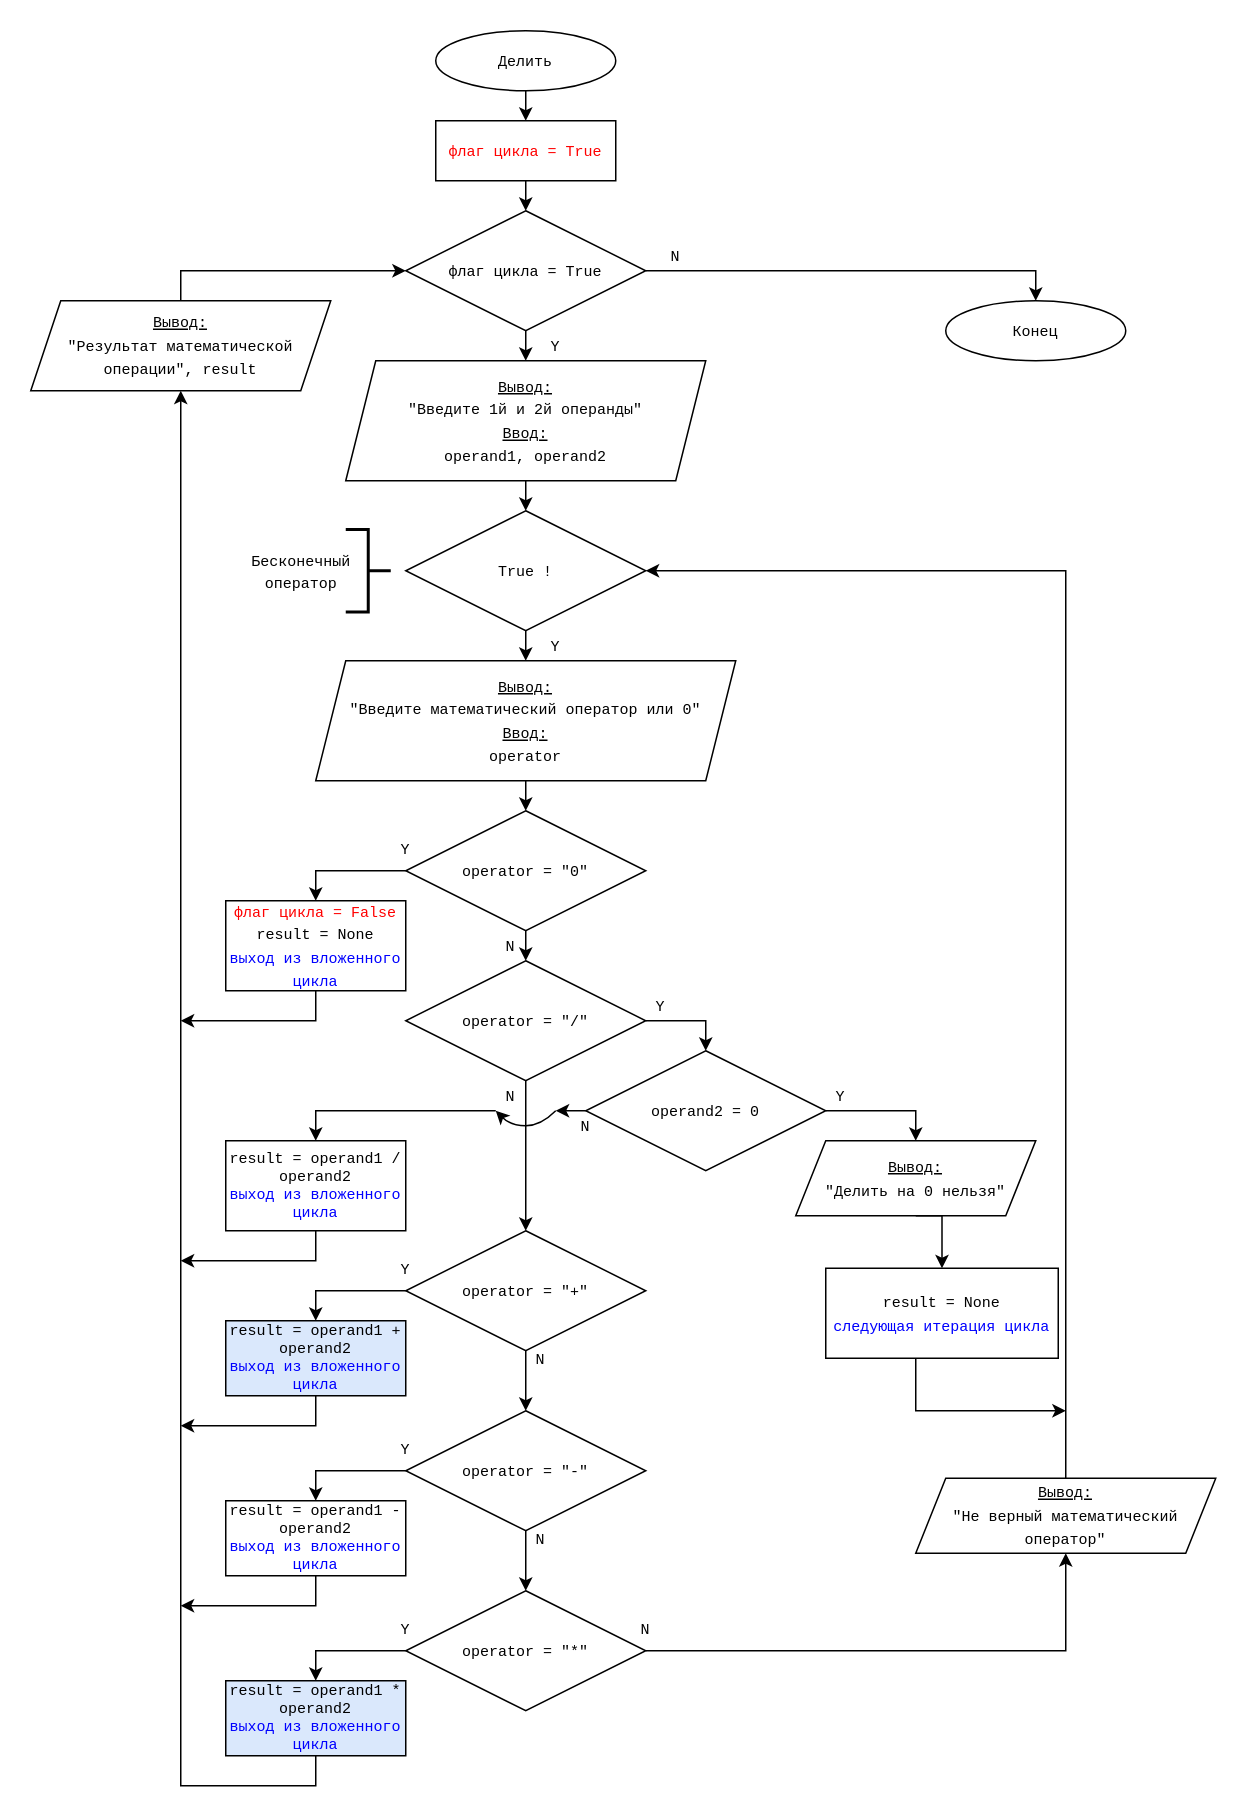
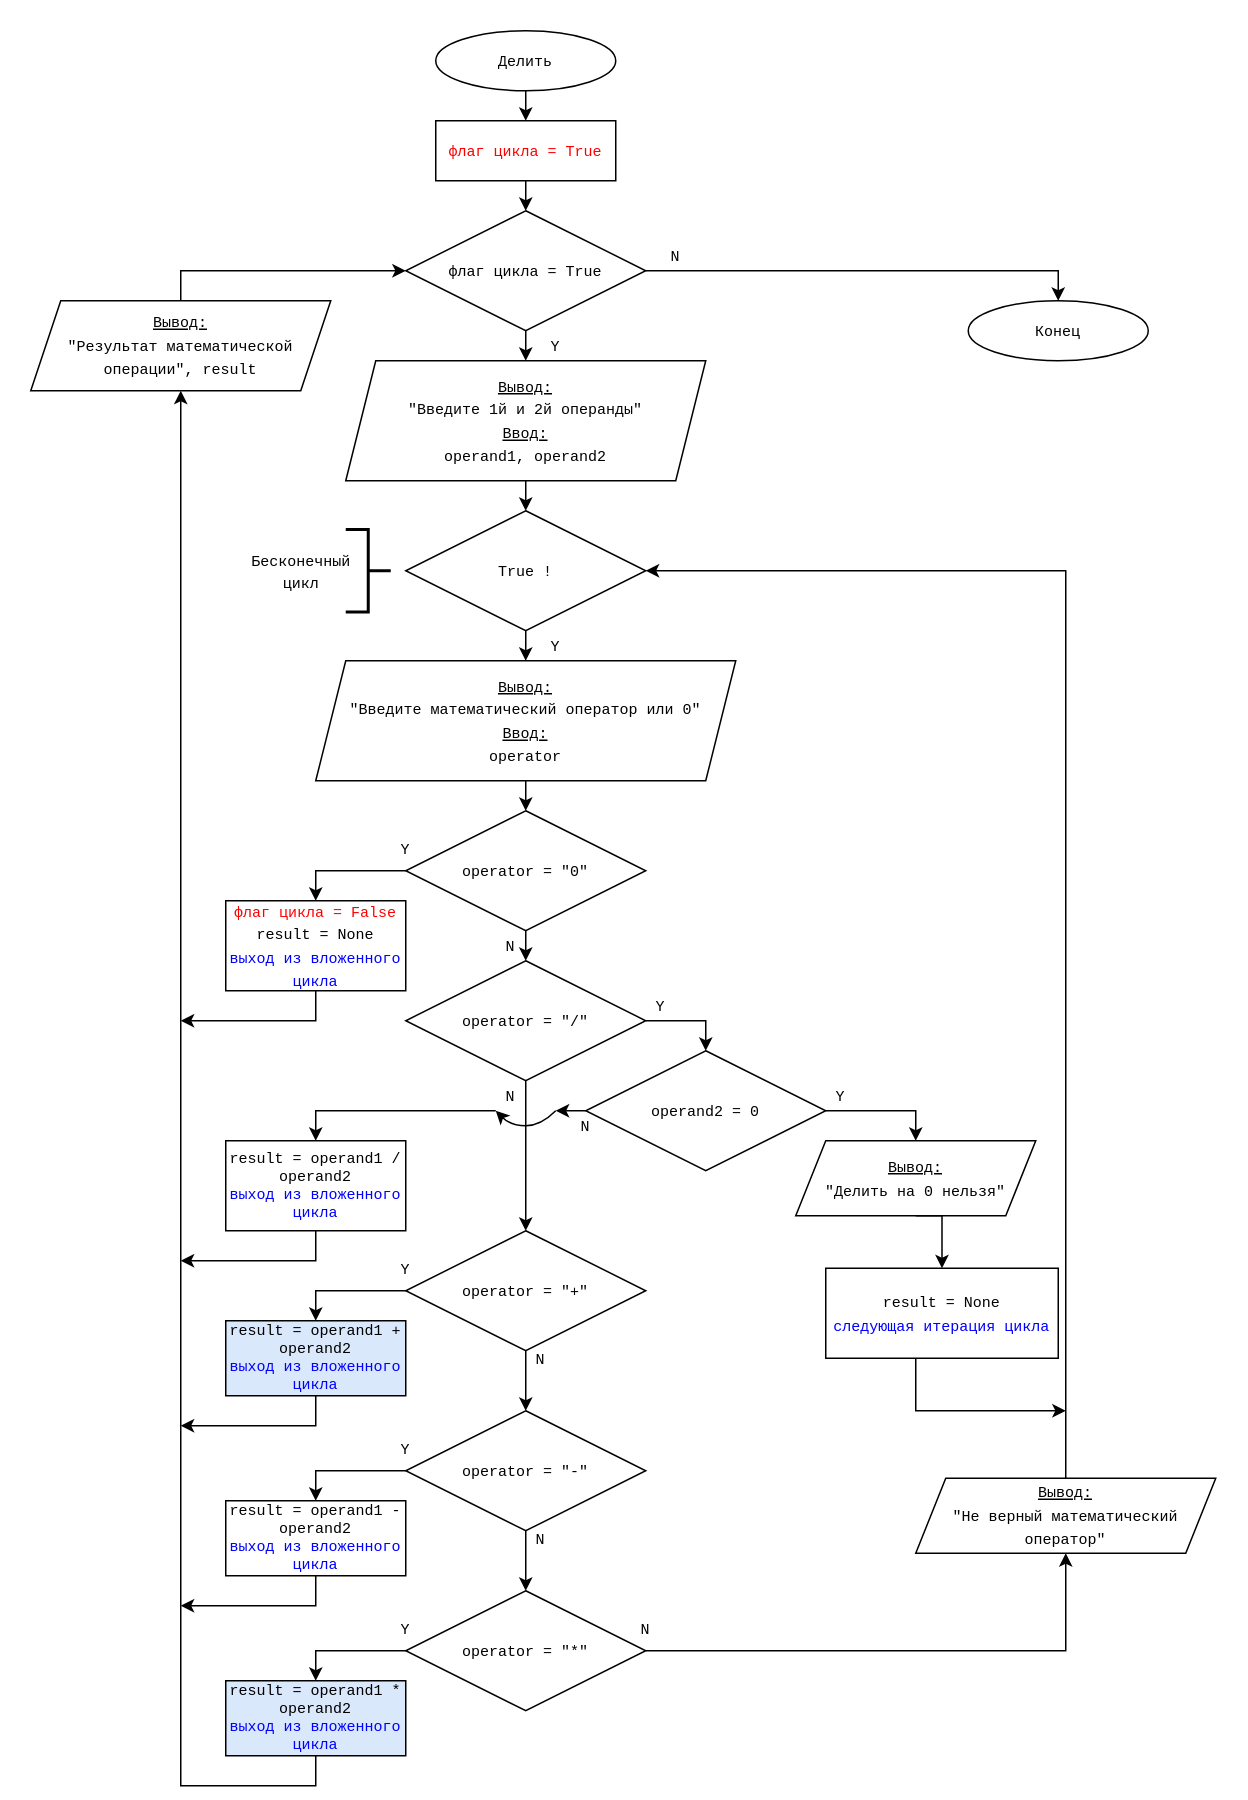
node "Конец": moved (1036, 331) -> (1058, 331)
node "Бесконечный оператор": label "Бесконечный оператор" -> "Бесконечный цикл"
